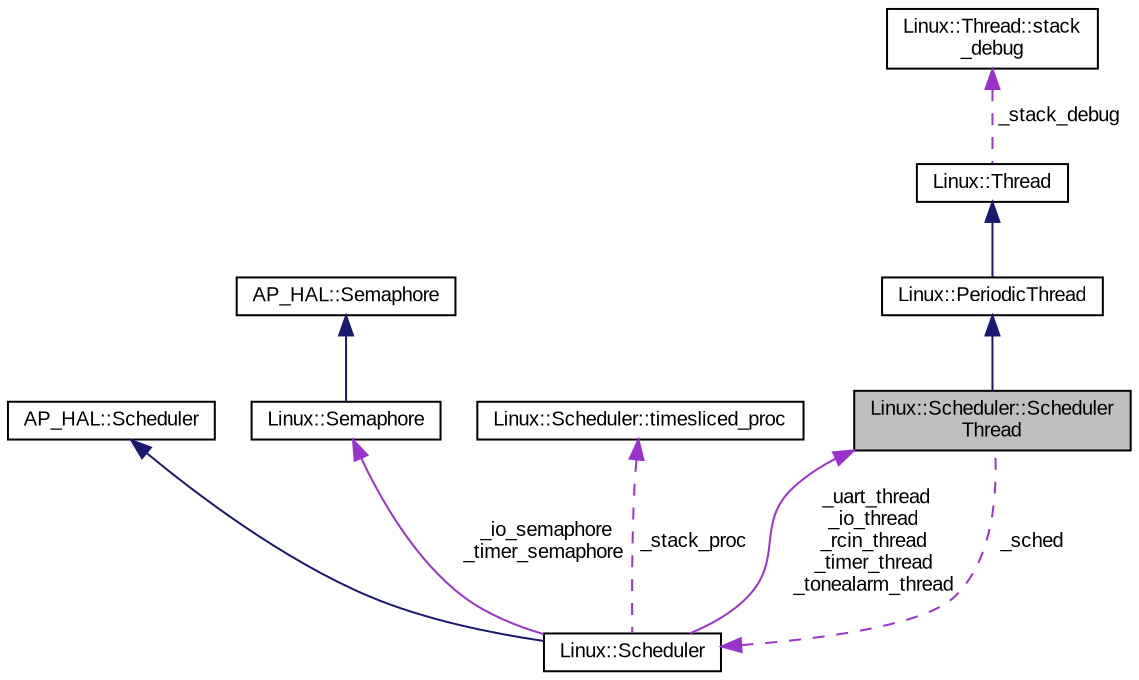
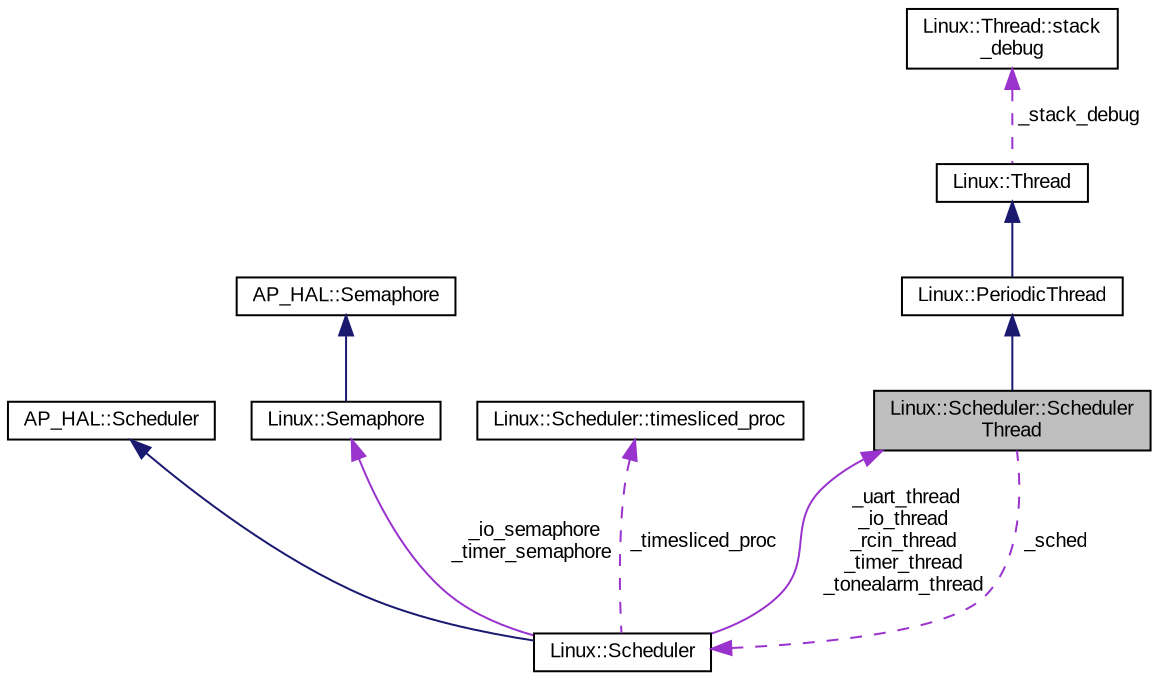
edge "Linux::Scheduler" -> "Linux::Scheduler::timesliced_proc": label " _stack_proc" -> " _timesliced_proc"
